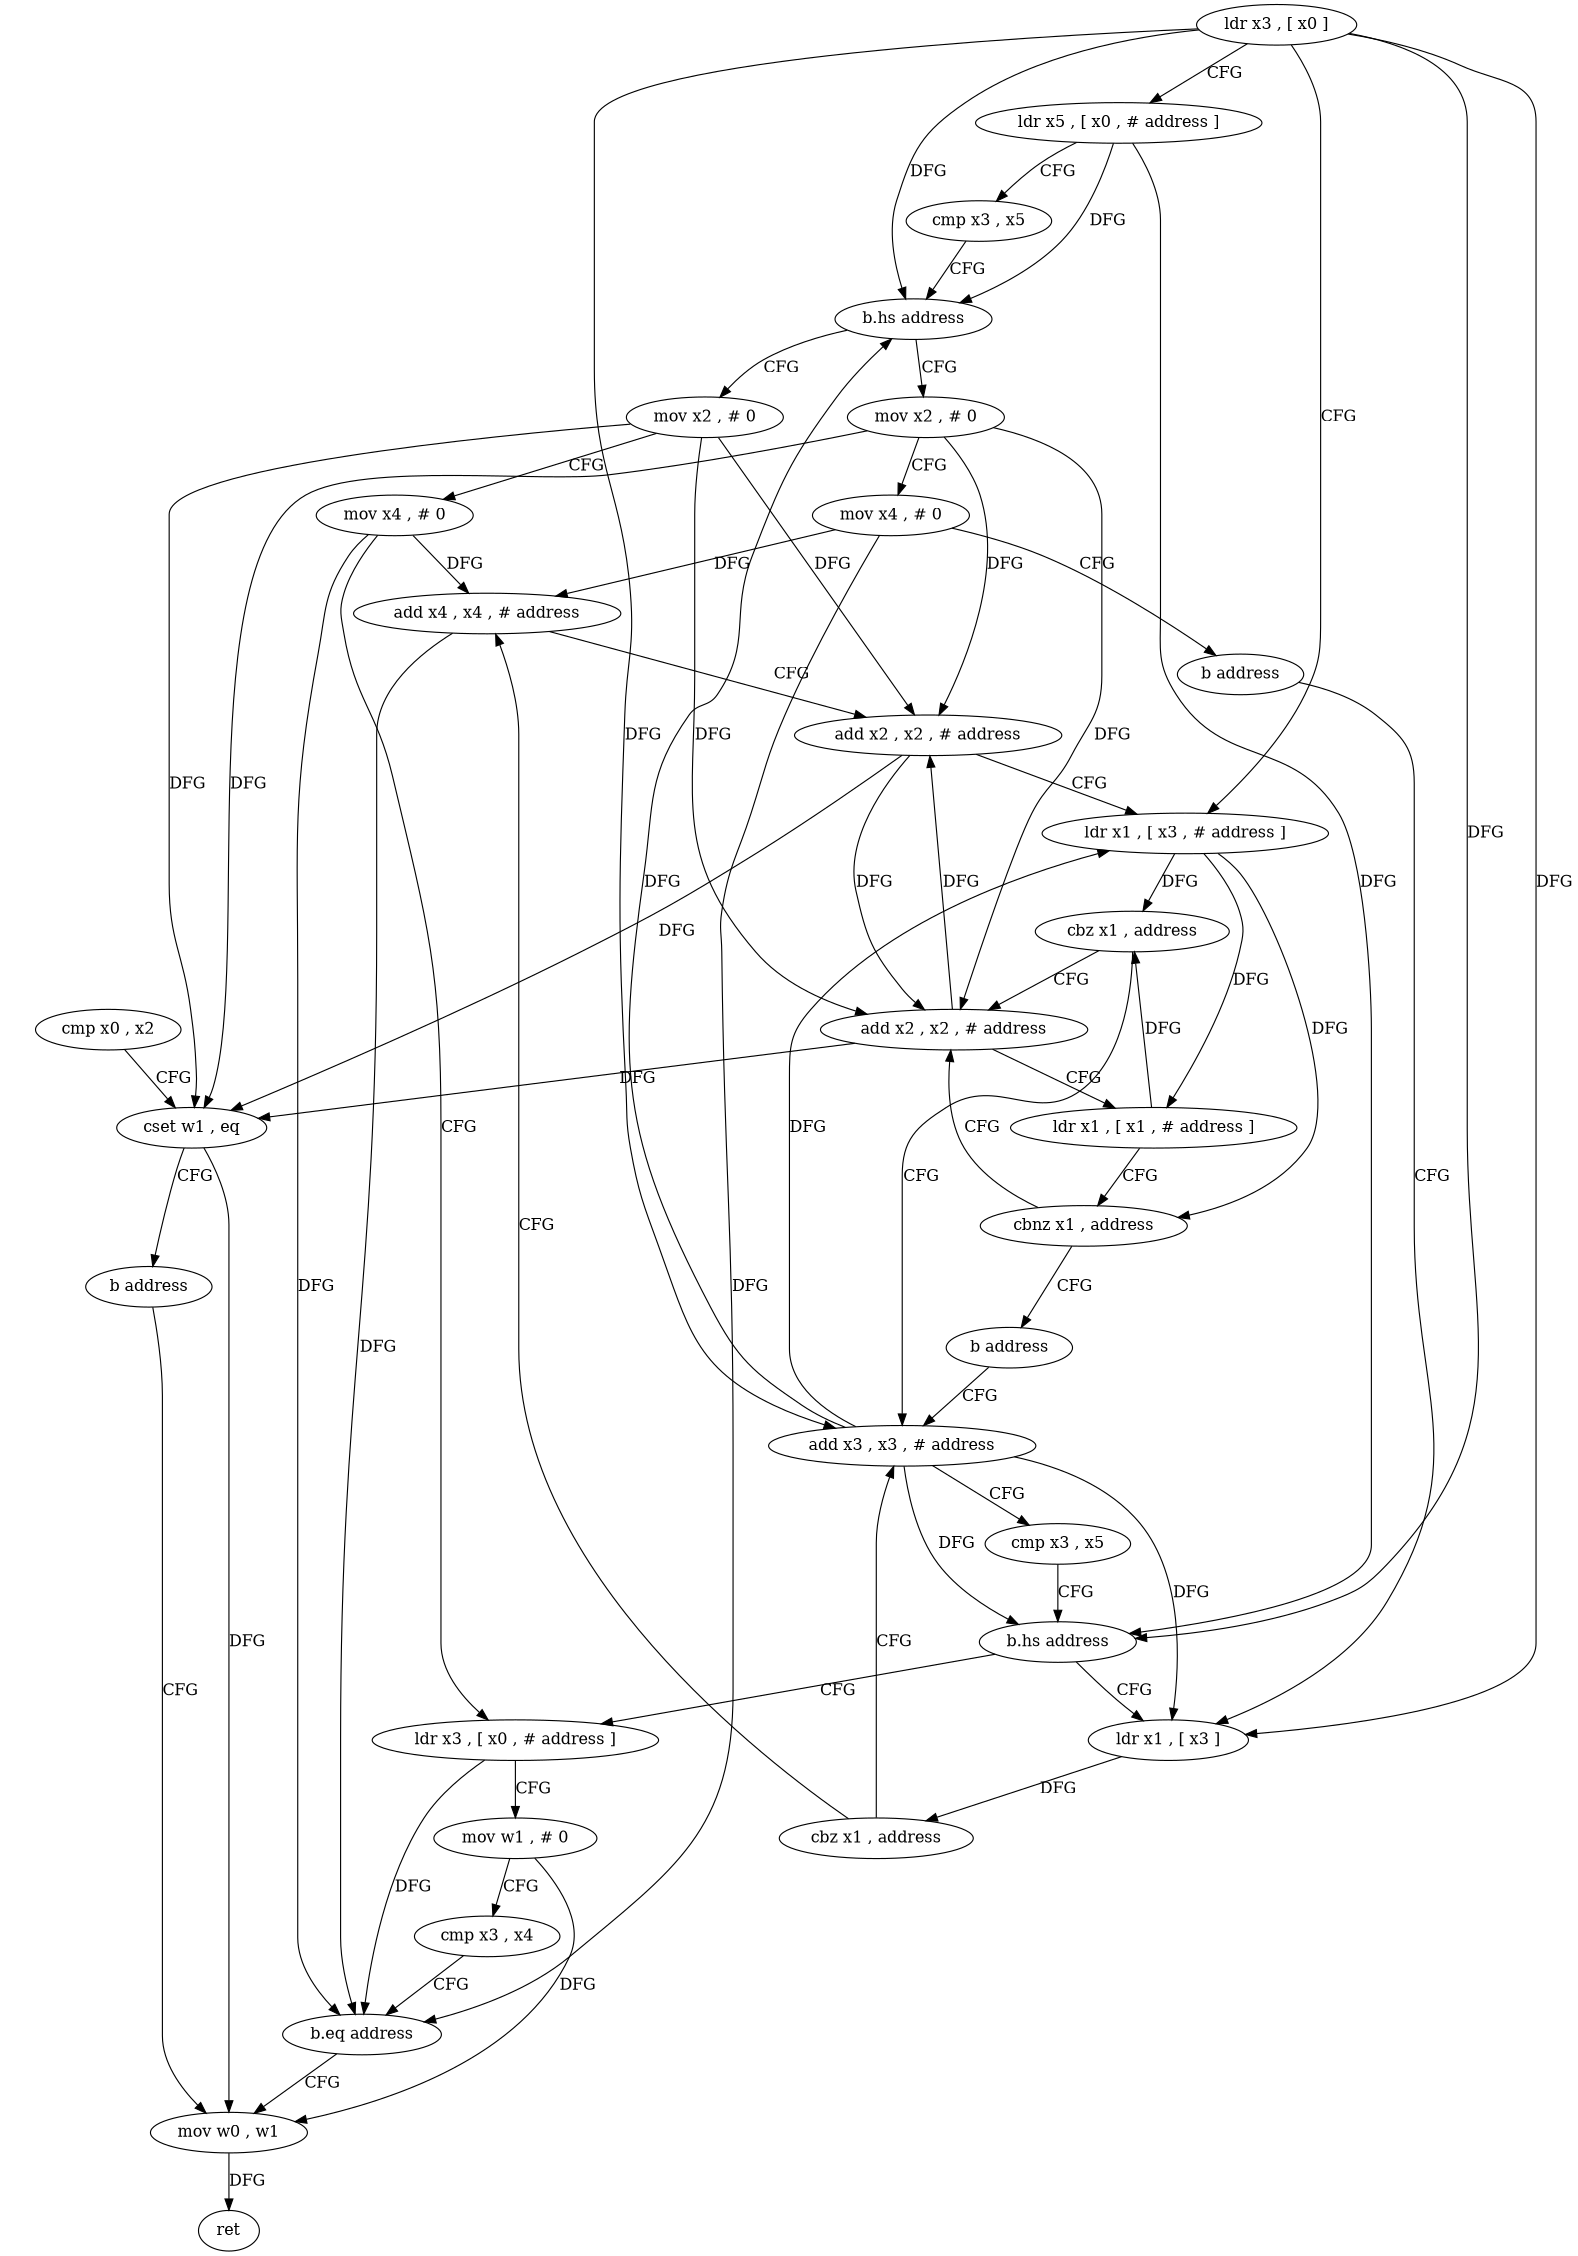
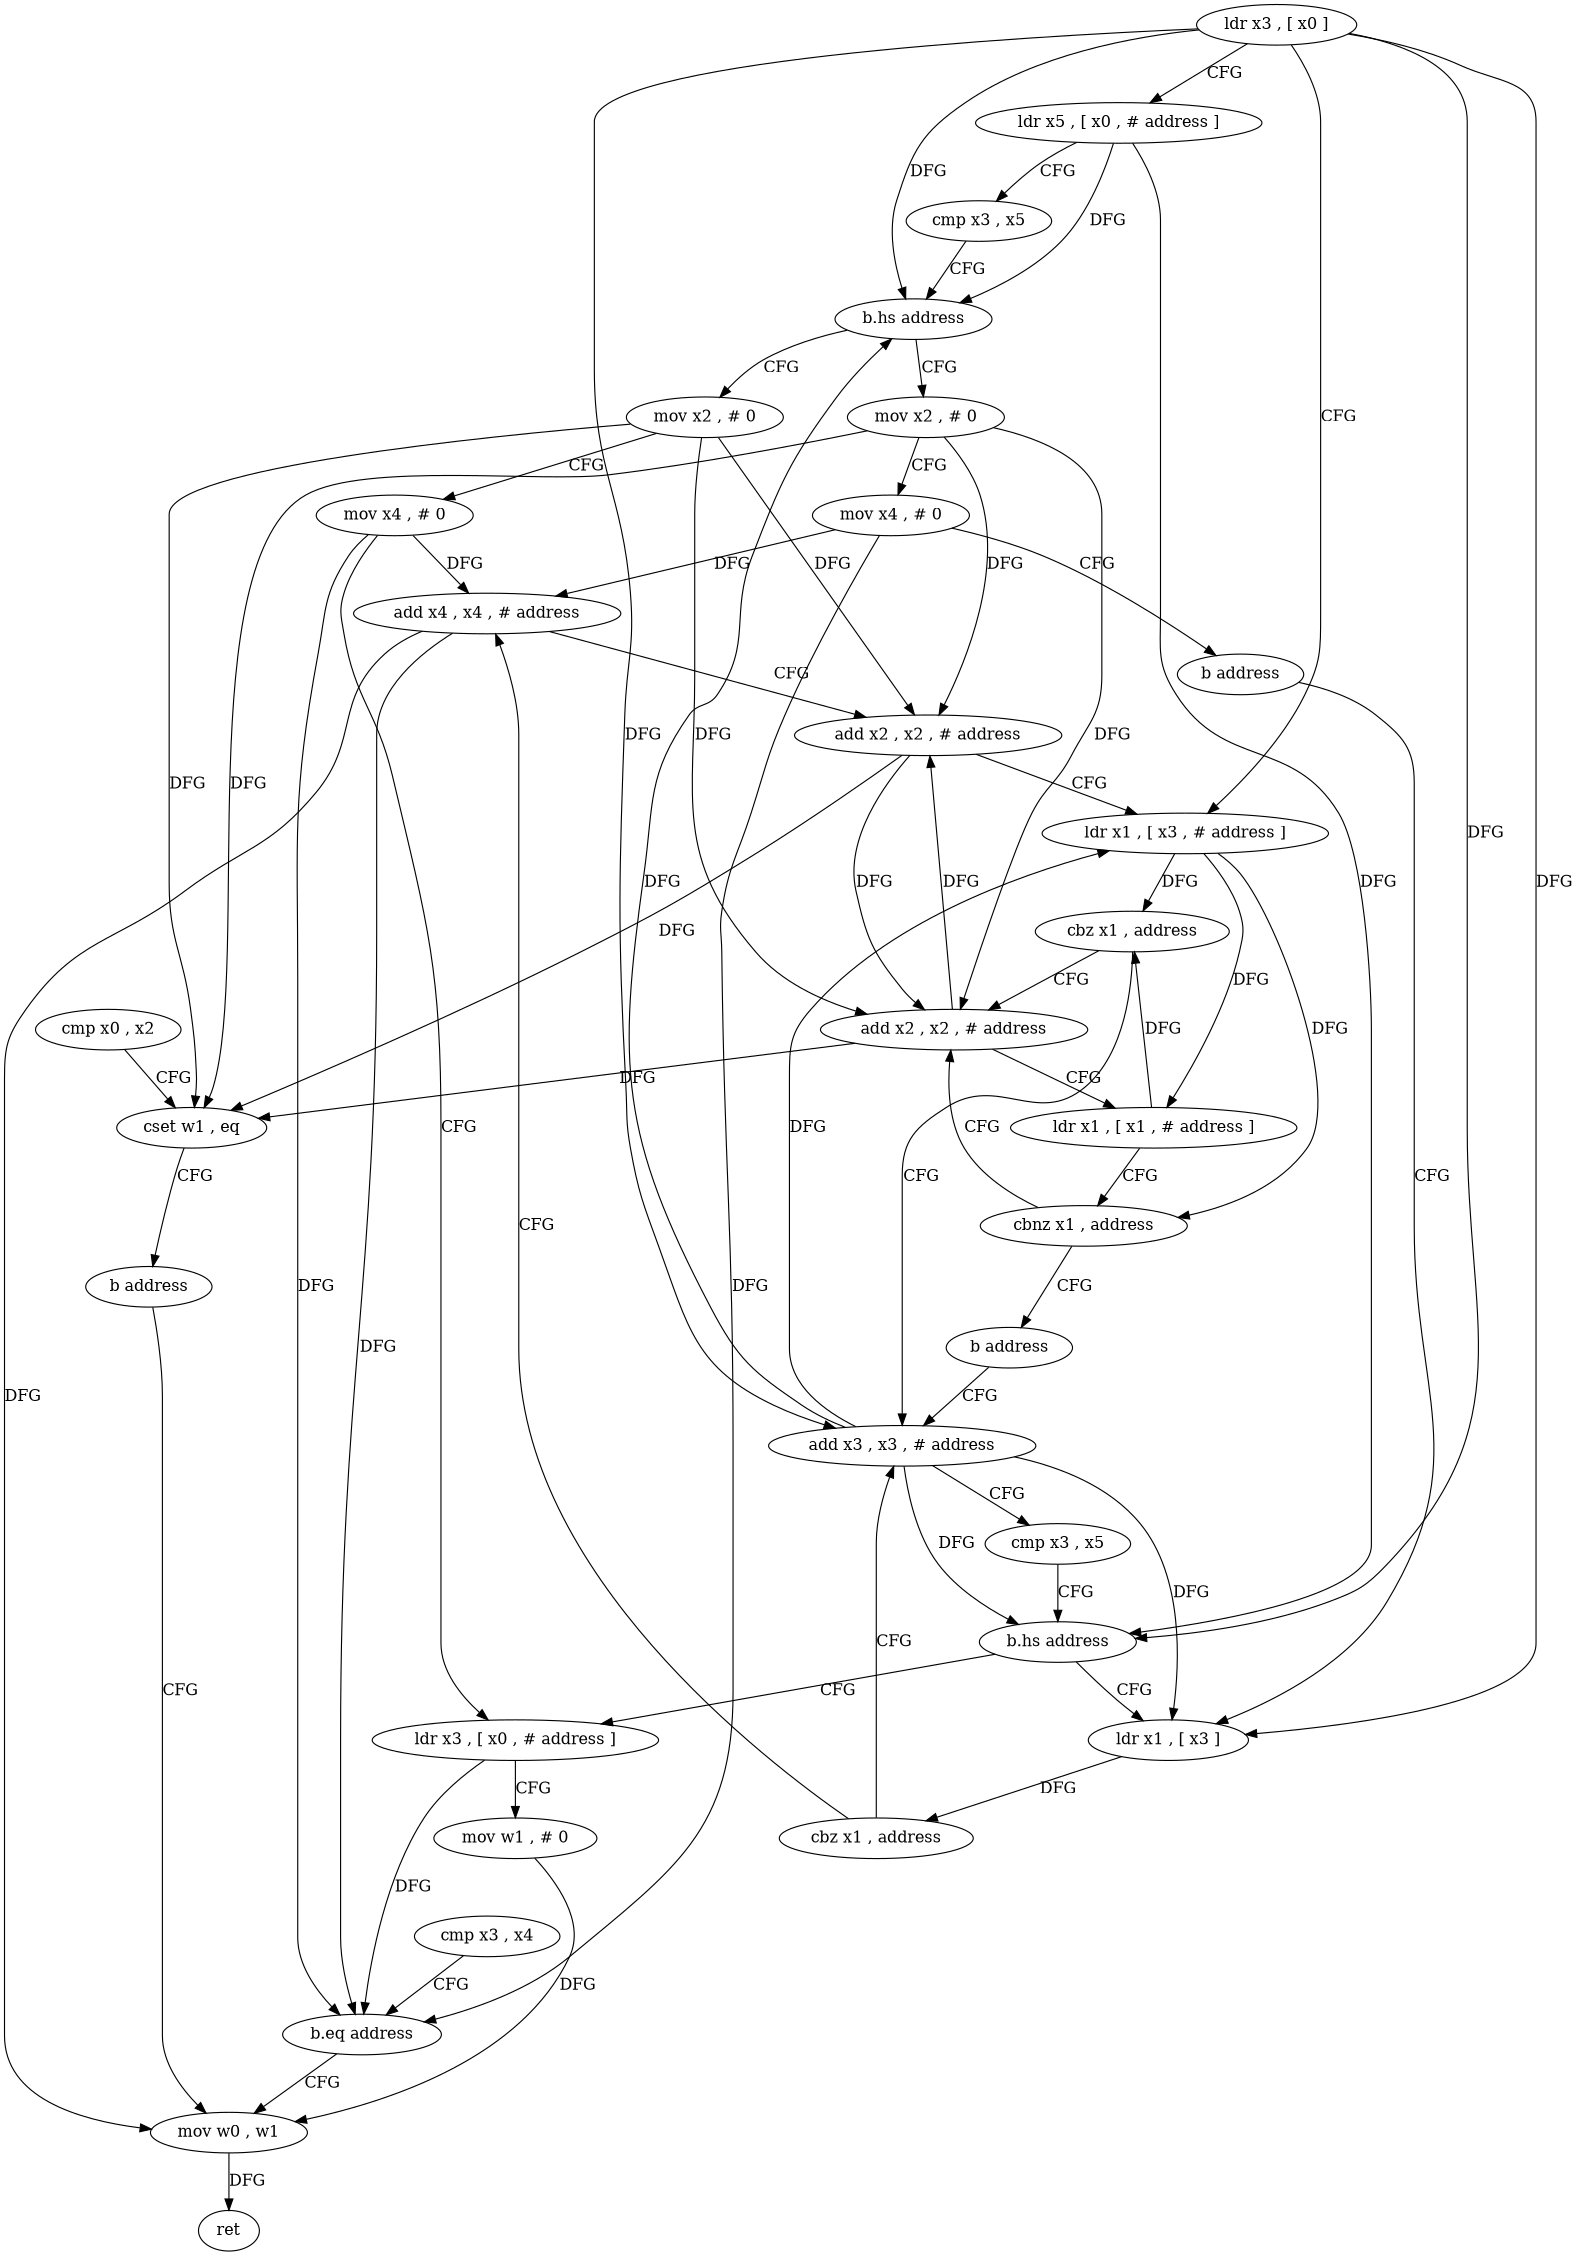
edge "cset w1 , eq" -> "mov w0 , w1": now "add x4 , x4 , # address" -> "mov w0 , w1"
edge "mov w1 , # 0" -> "cmp x3 , x4": removed, label "CFG"
